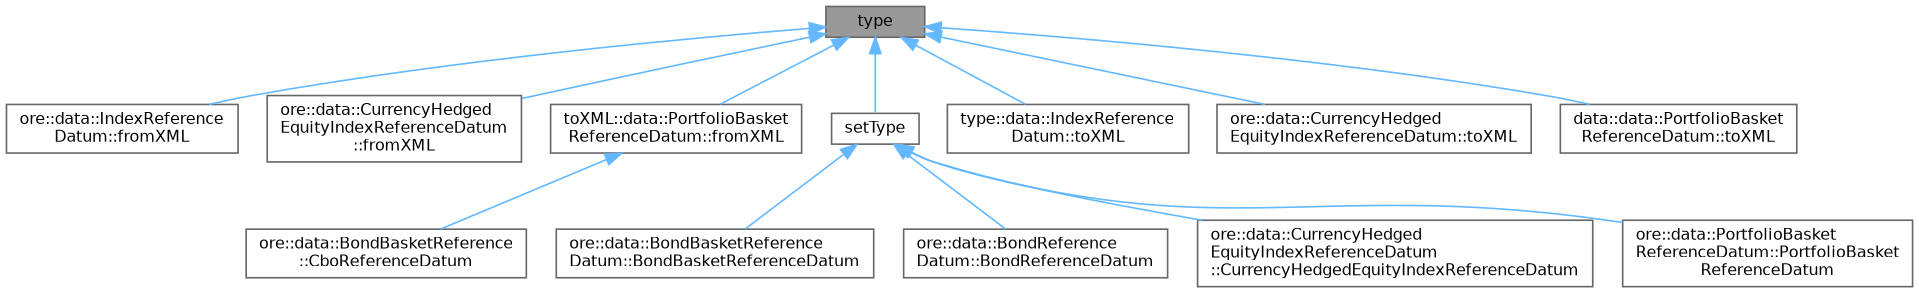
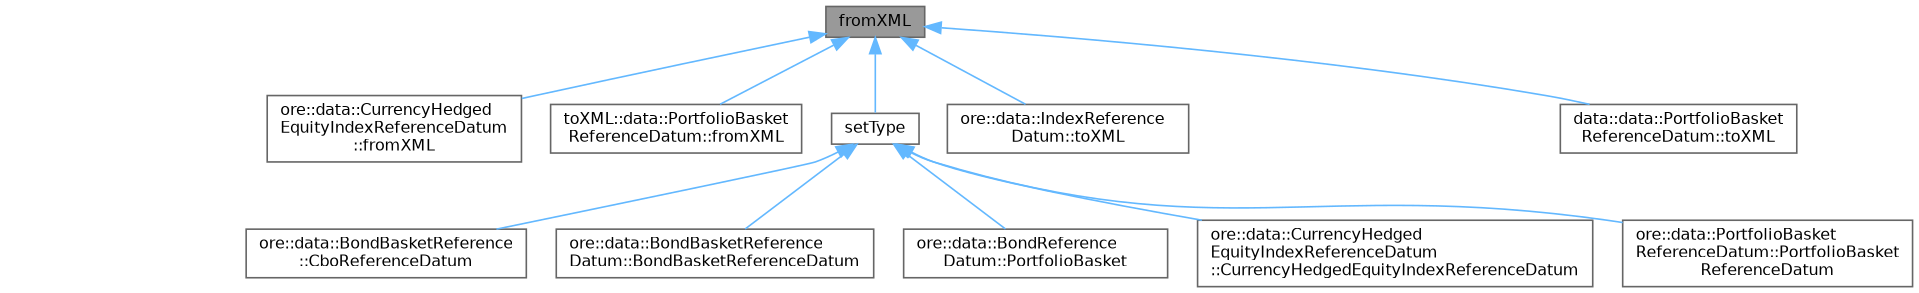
node "type": label "type" -> "fromXML"
node "ore::data::IndexReference Datum::fromXML": removed
node "type::data::IndexReference Datum::toXML": label "type::data::IndexReference Datum::toXML" -> "ore::data::IndexReference Datum::toXML"
node "ore::data::CurrencyHedged EquityIndexReferenceDatum::toXML": removed
edge "ore::data::BondBasketReference ::CboReferenceDatum" -> "toXML::data::PortfolioBasket ReferenceDatum::fromXML": now "ore::data::BondBasketReference ::CboReferenceDatum" -> "setType"
node "ore::data::BondReference Datum::BondReferenceDatum": label "ore::data::BondReference Datum::BondReferenceDatum" -> "ore::data::BondReference Datum::PortfolioBasket"
